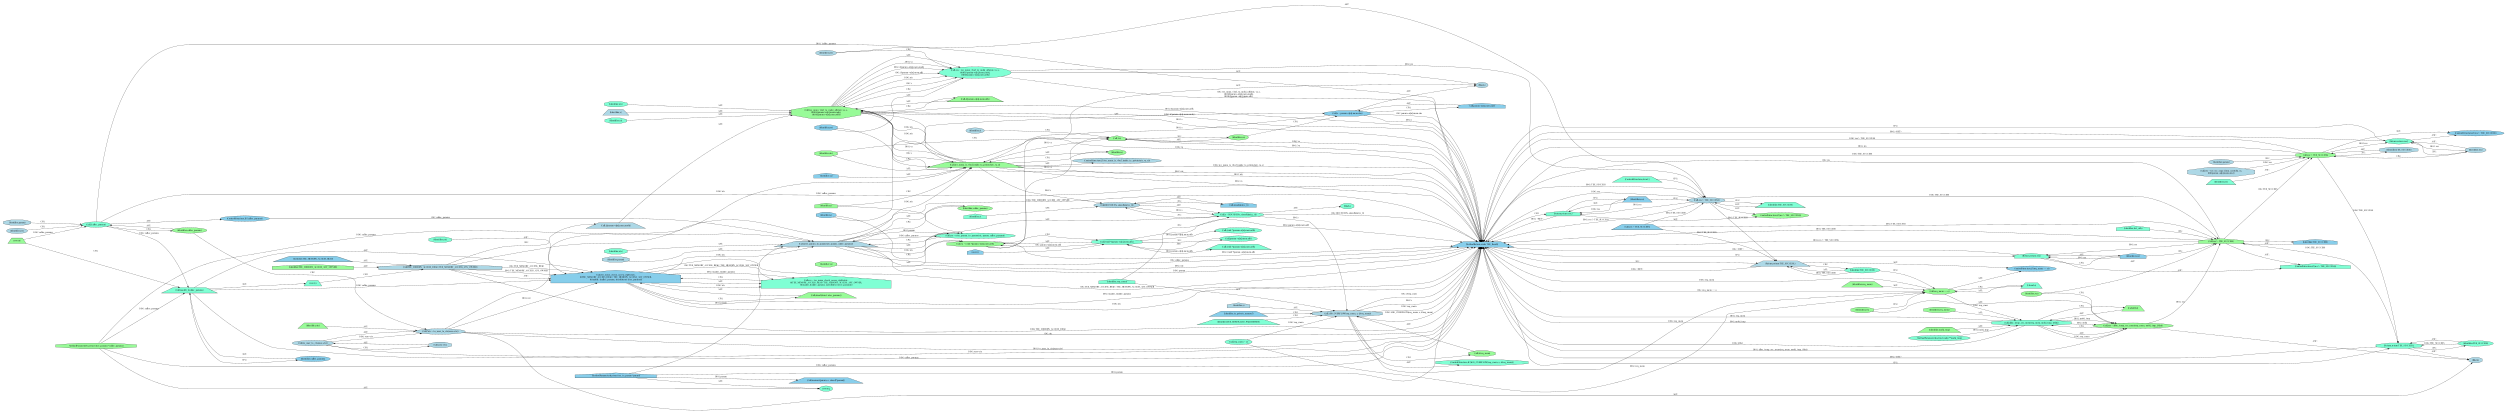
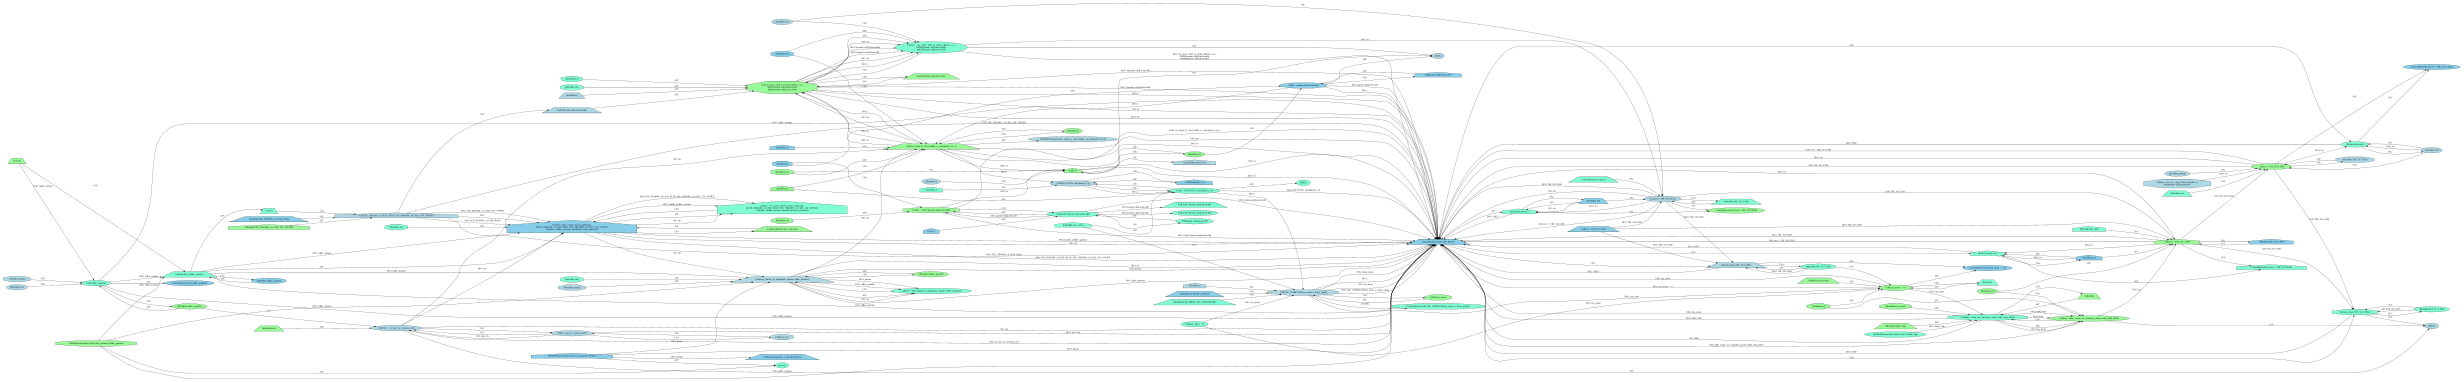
node "(ControlStructure,if (!va))": added
edge "(ControlStructure,if (!callee_params))" -> "(Call,utee_param_to_param(utc, param, callee_params))": now "(Call,(uaddr_t)callee_params)" -> "(Call,utee_param_to_param(utc, param, callee_params))"
edge "(Call,*utc = to_user_ta_ctx(sess->ctx))" -> "(Call,to_user_ta_ctx(sess->ctx))": added, label "CFG:"
edge "(Call,ADD_OVERFLOW(req_mem, s, &req_mem))" -> "(ControlStructure,if (ADD_OVERFLOW(req_mem, s, &req_mem)))": label "AST: " -> "ACCESS: "
